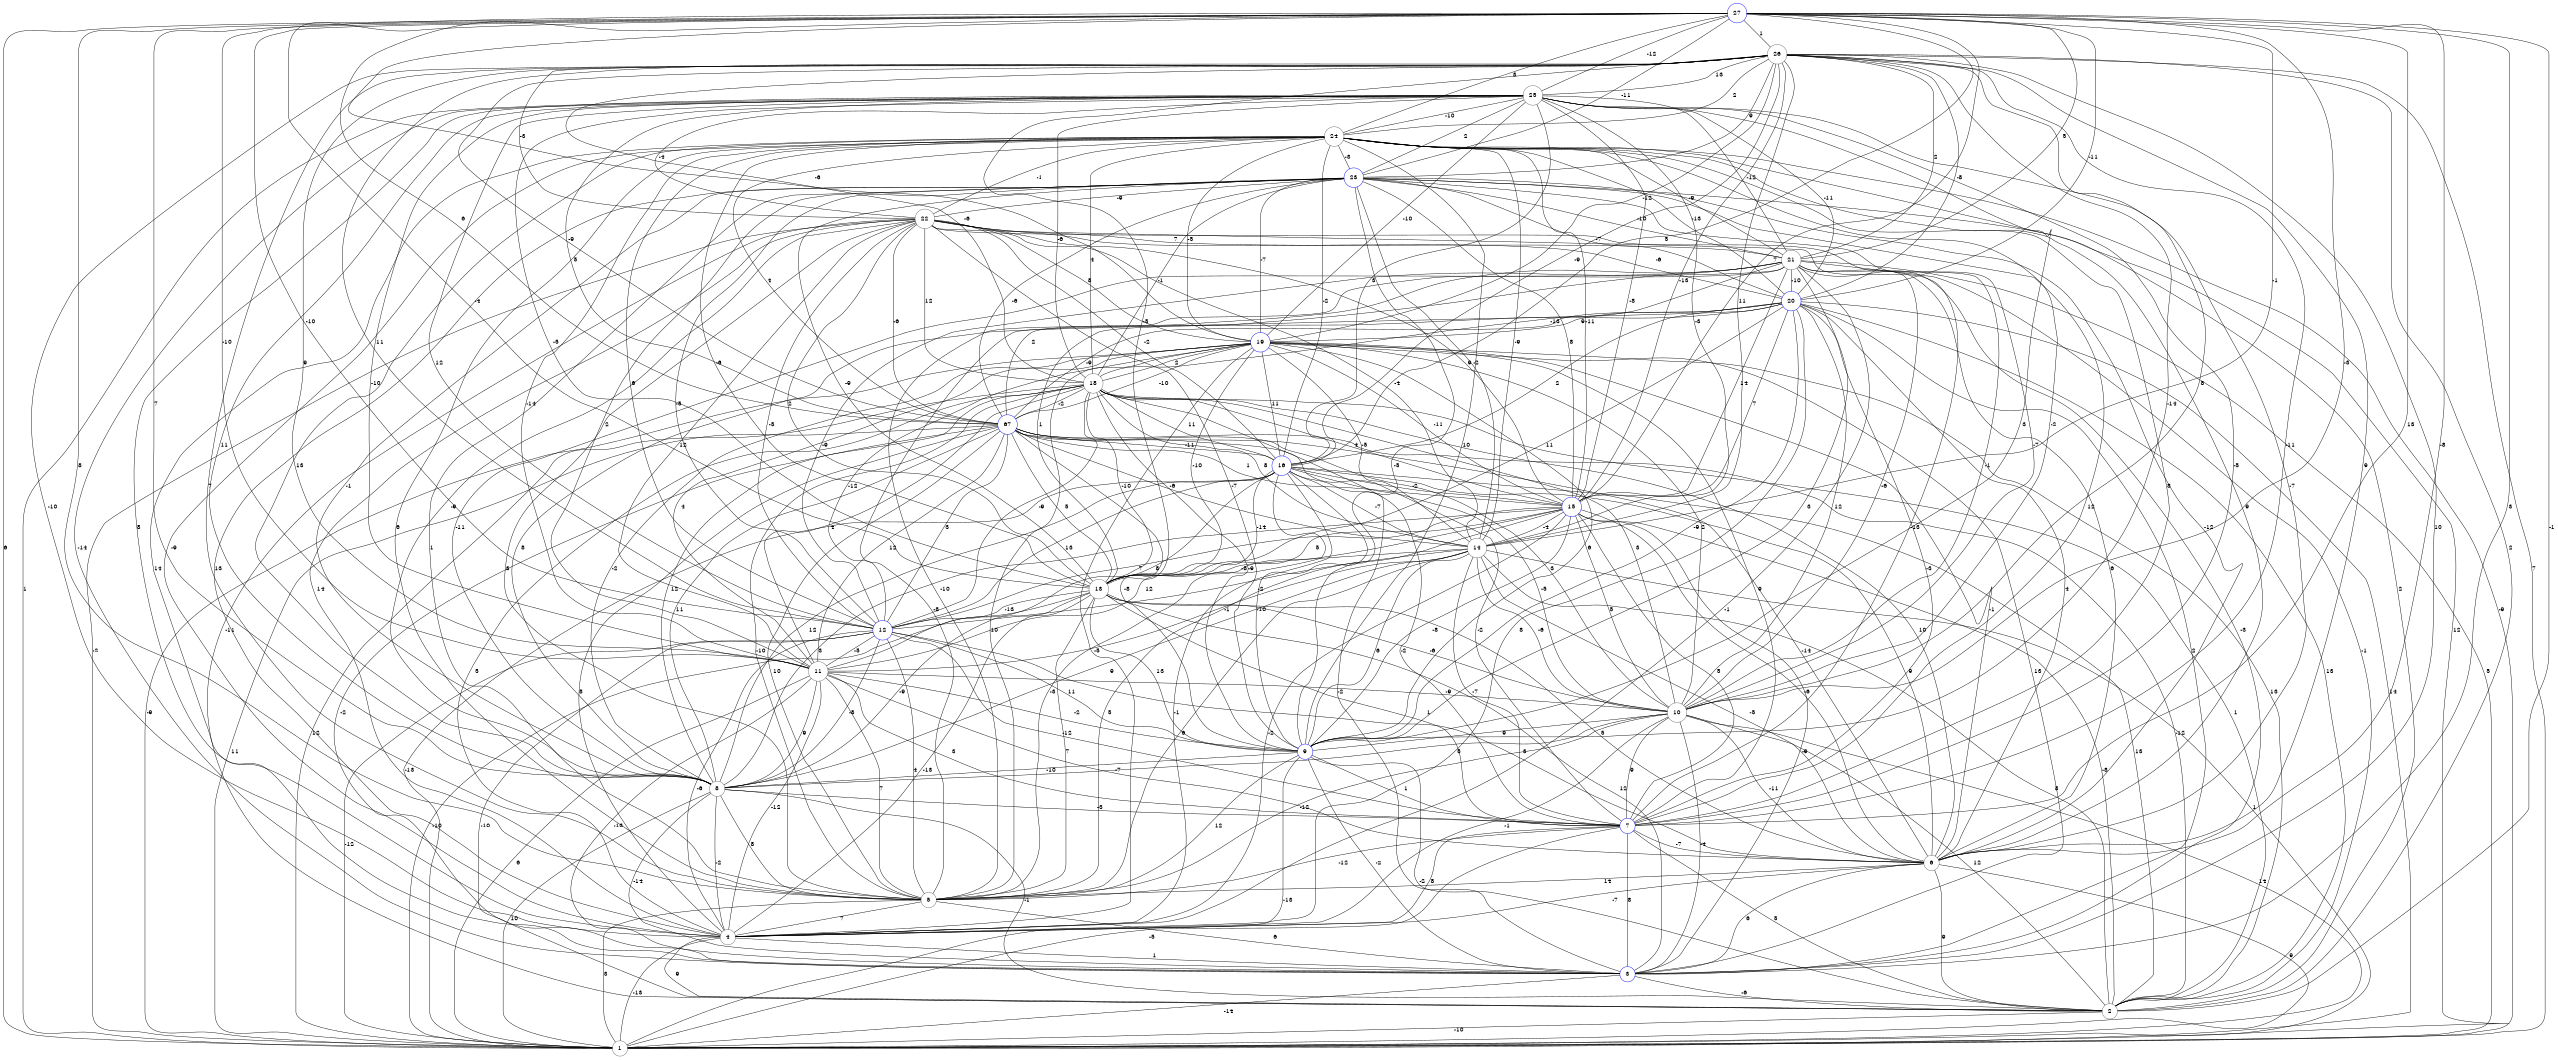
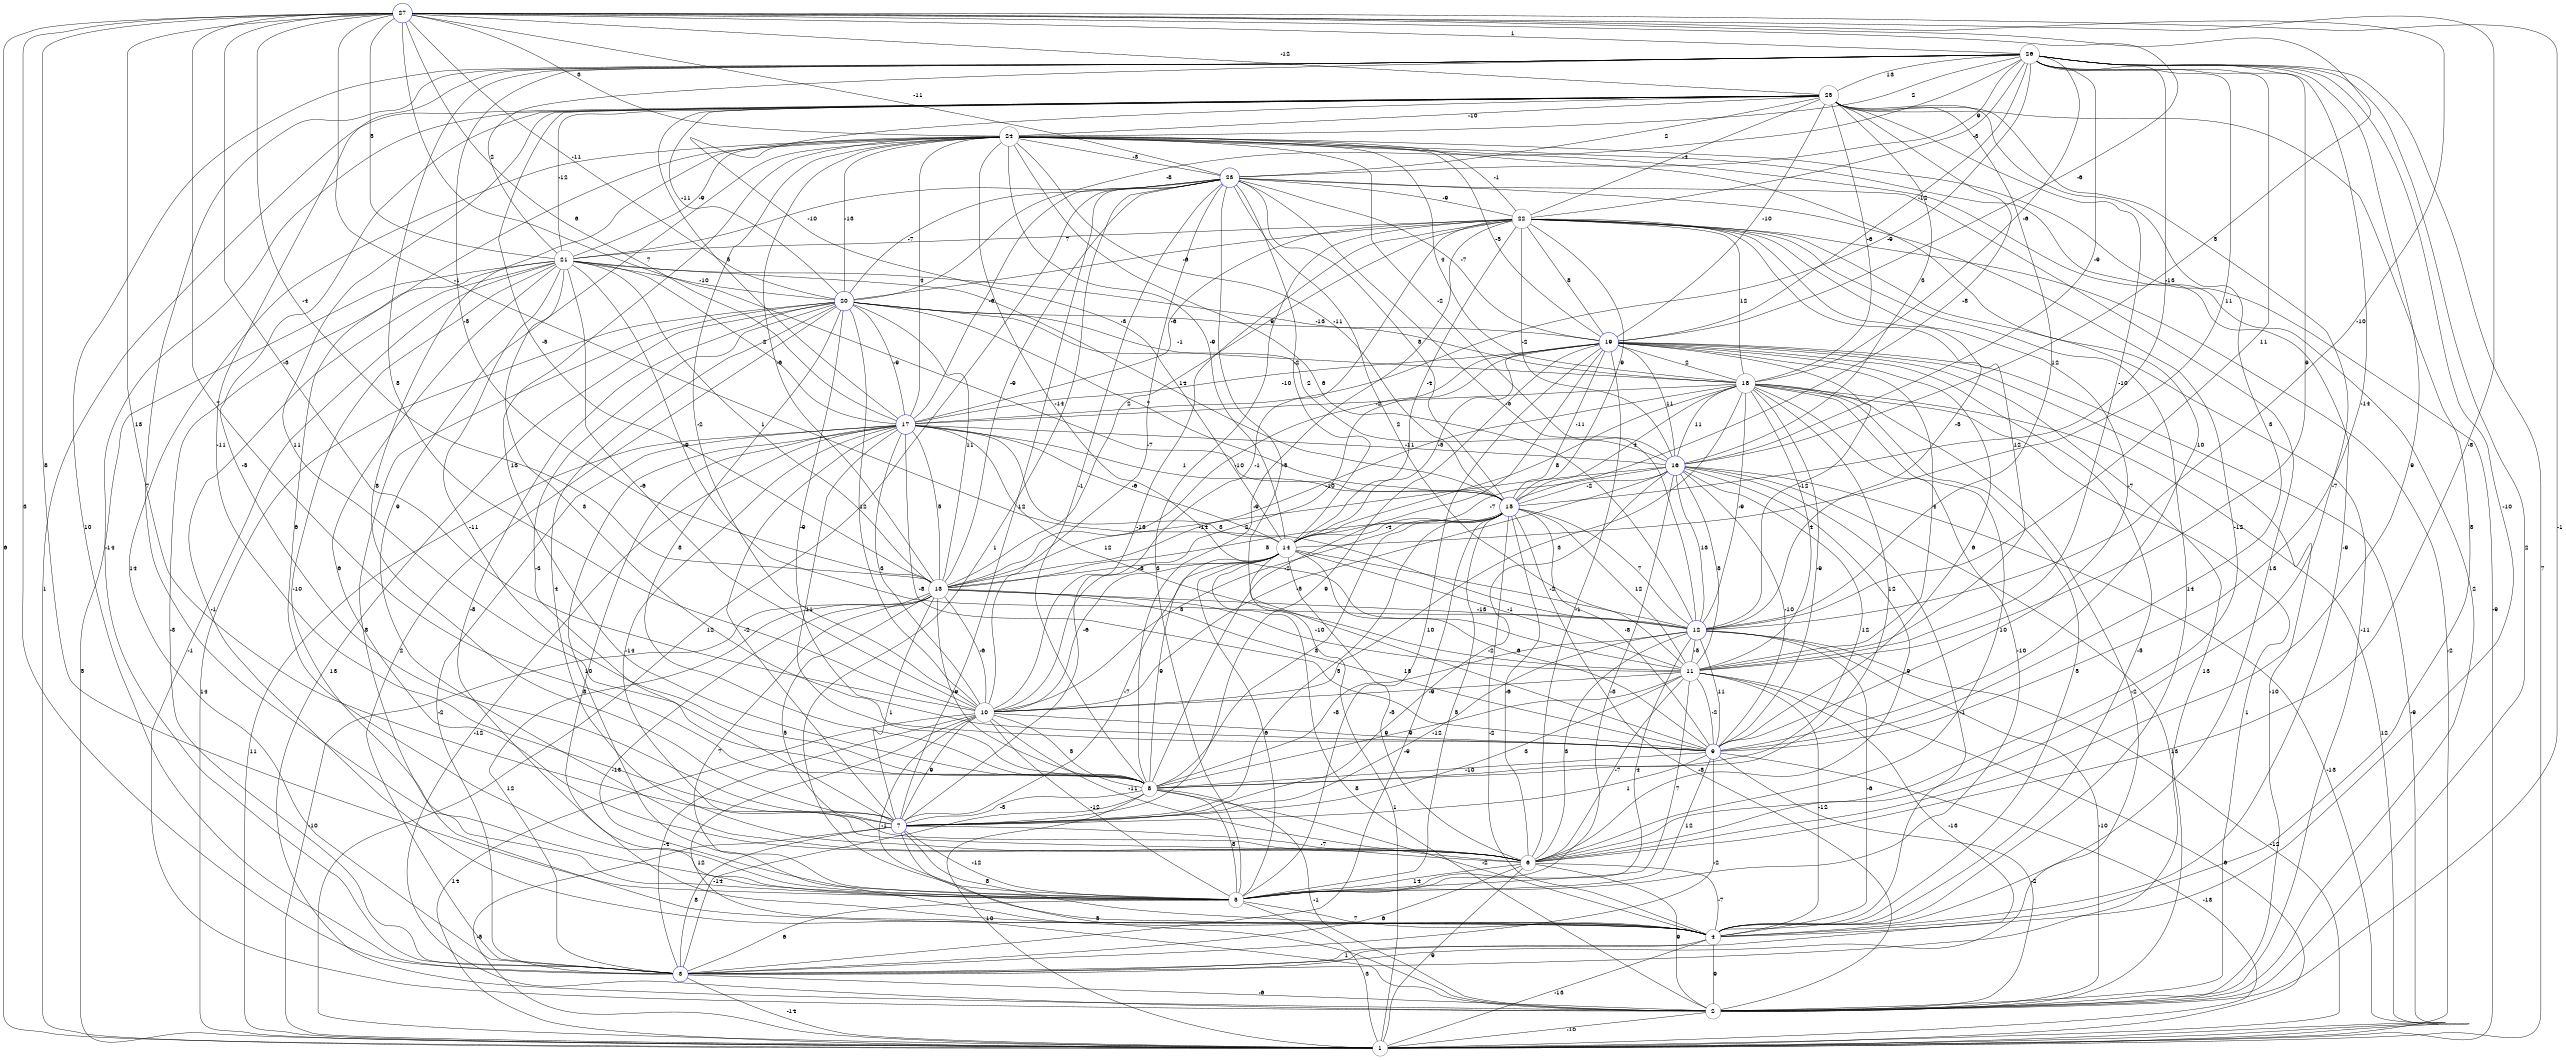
edge "27" -- "11": now "13" -- "11"
edge "23" -- "18": now "20" -- "18"
node "67": label "67" -> "17"
edge "19" -- "2": label "13" -> "-10"
